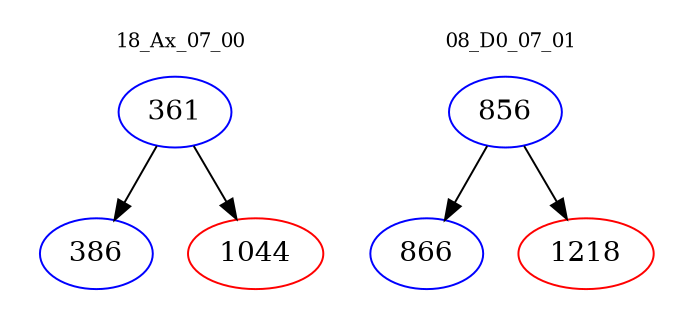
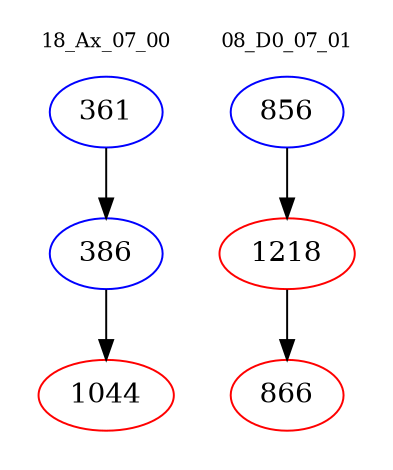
edge "361" -> "1044": now "386" -> "1044"
edge "856" -> "866": now "1218" -> "866"
node "866": color blue -> red
